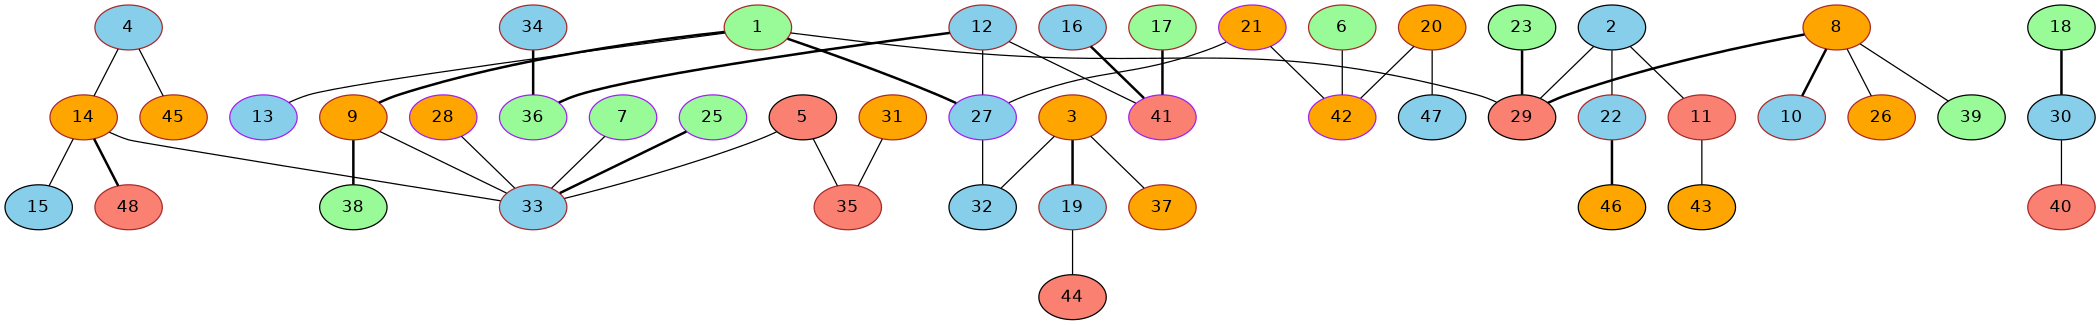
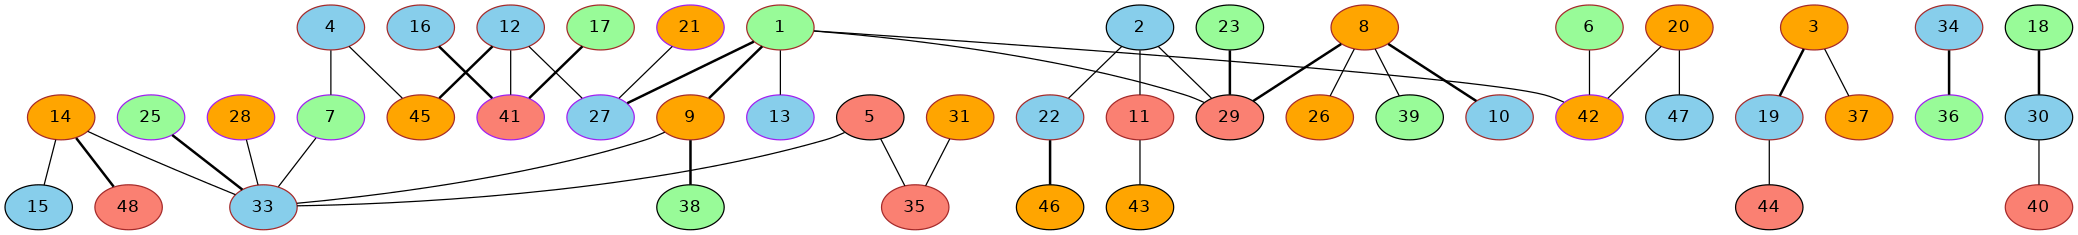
edge "12" -- "36": now "12" -- "45"
edge "4" -- "14": now "4" -- "7"
edge "21" -- "42": now "1" -- "42"
node "32": removed
